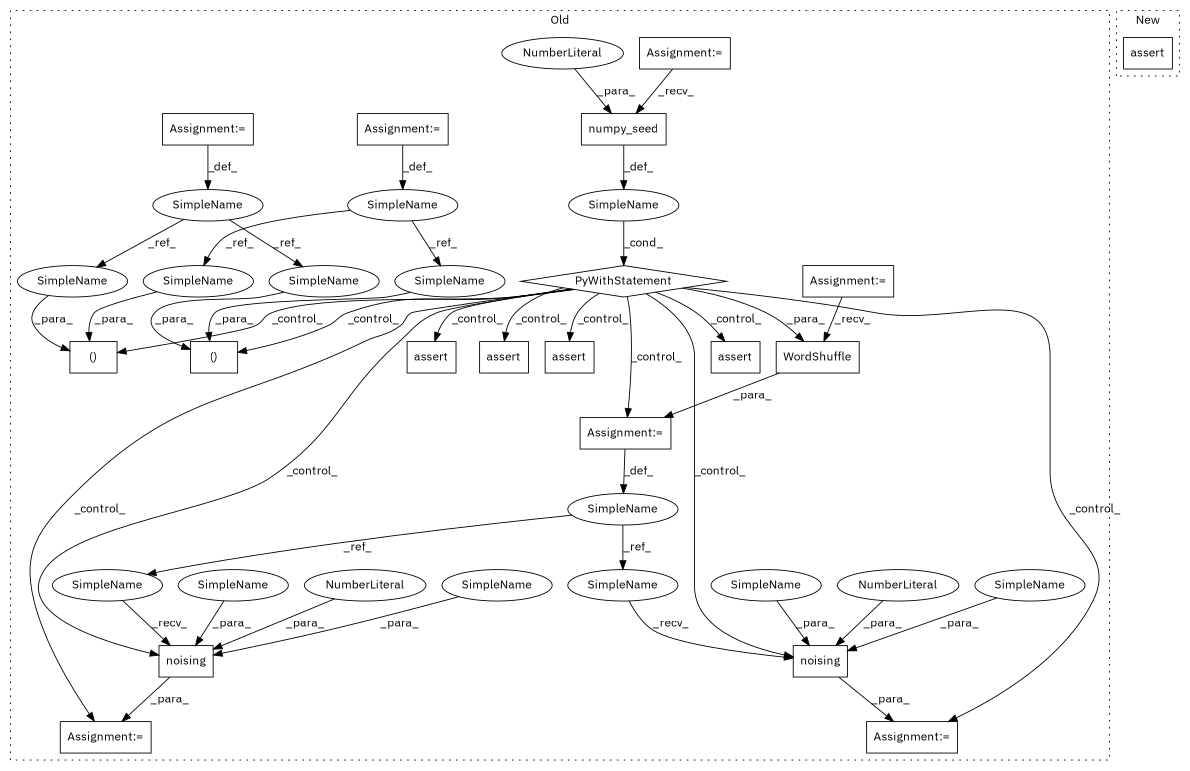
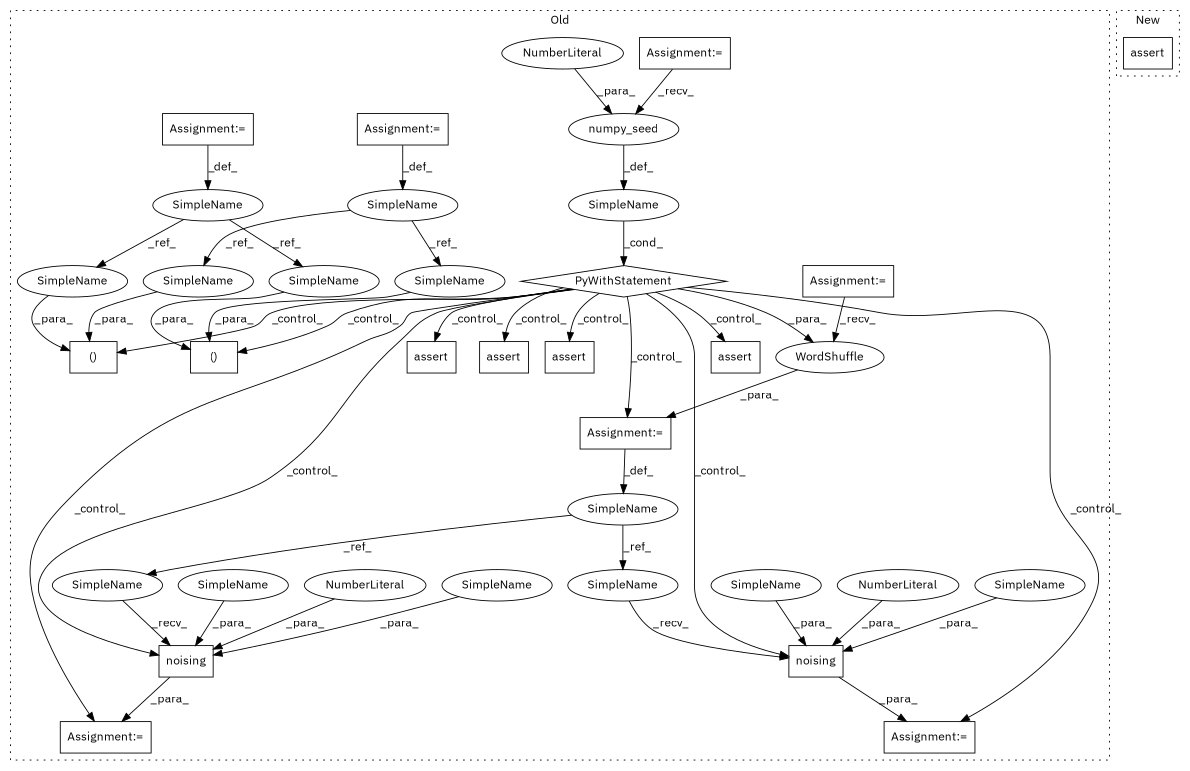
node "numpy_seed": shape box -> ellipse
node "WordShuffle": shape box -> ellipse
